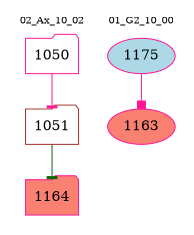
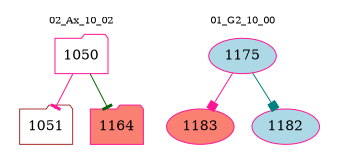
node "1163": label "1163" -> "1183"
node "1182": added
edge "1051" -> "1164": now "1050" -> "1164"
